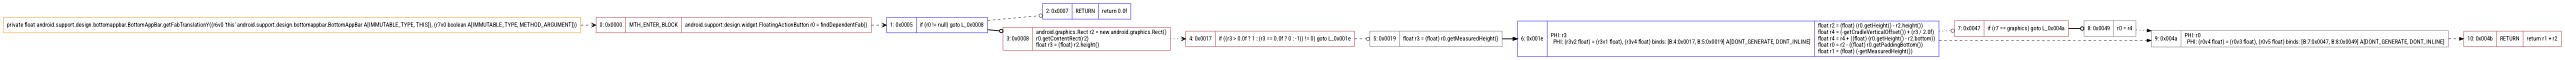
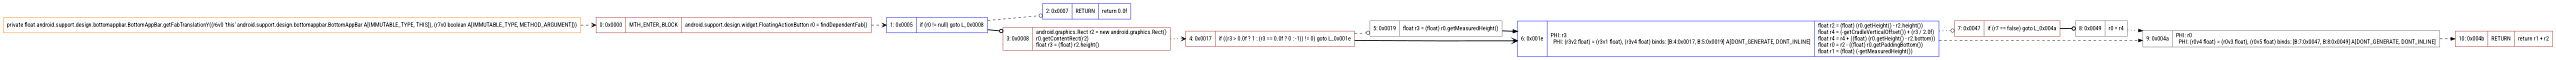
node "7: 0x0047": text "if (r7 == graphics) goto L_0x004a" -> "if (r7 == false) goto L_0x004a"
edge "4: 0x0017" -> "6: 0x001e": added
